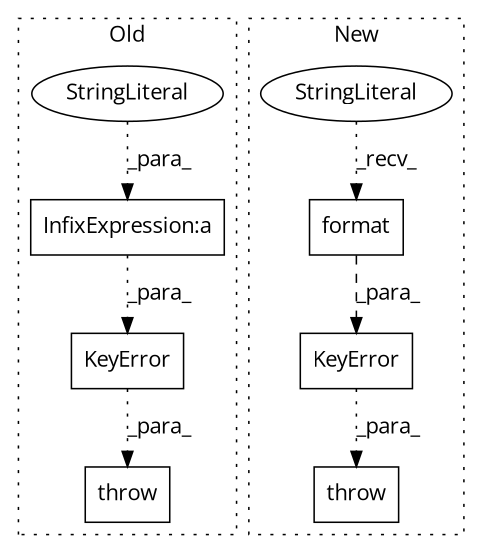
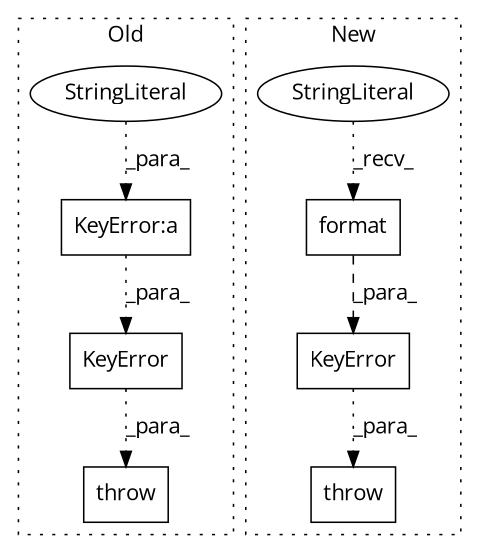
node "InfixExpression:a": label "InfixExpression:a" -> "KeyError:a"
